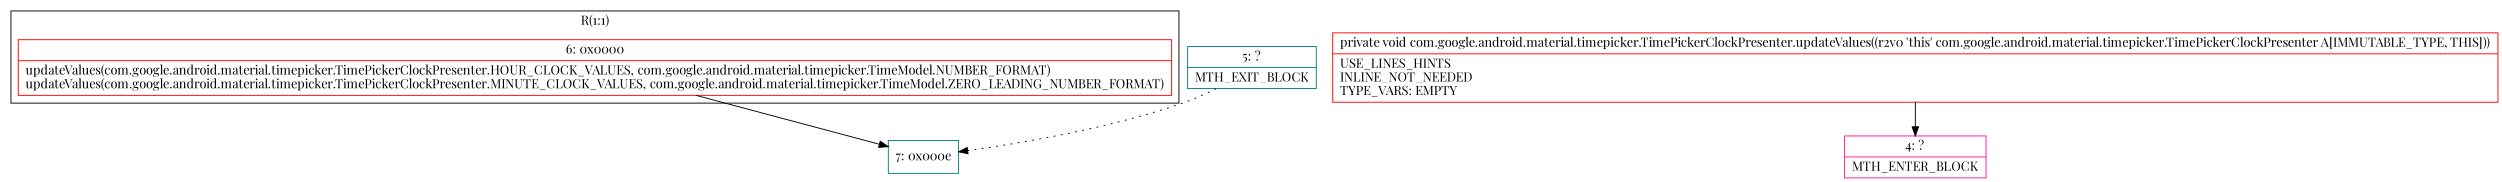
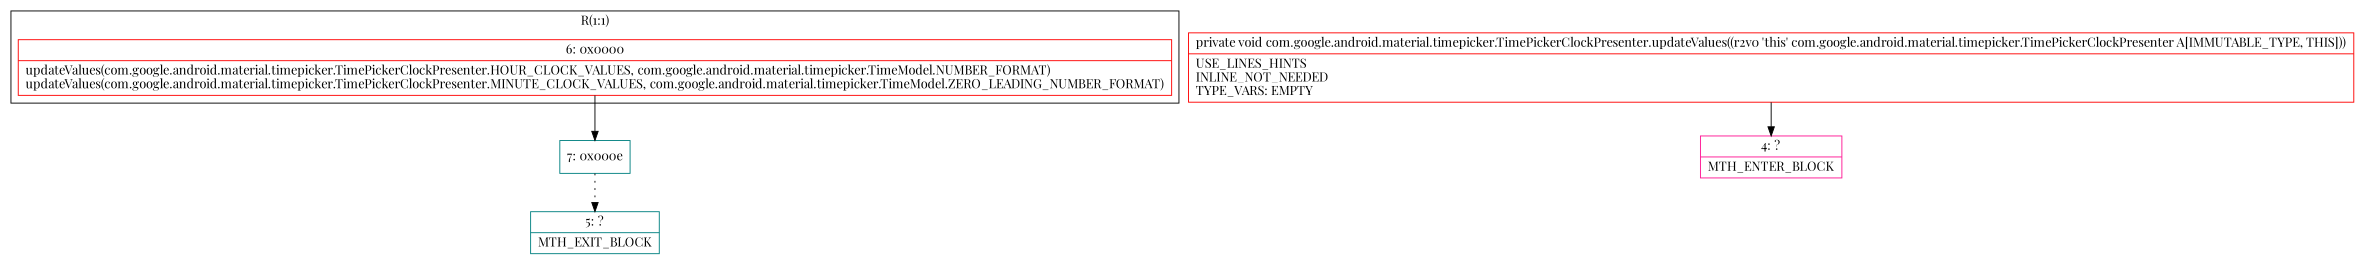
edge "5: ?" -> "7: 0x000e": reversed
